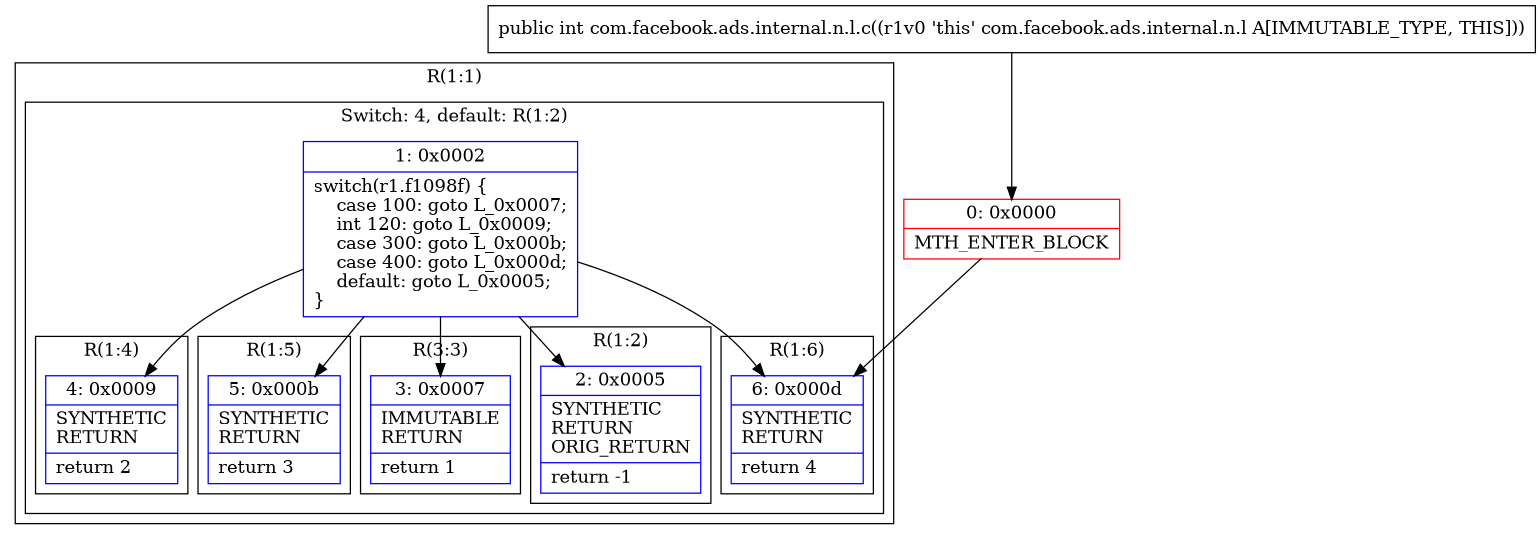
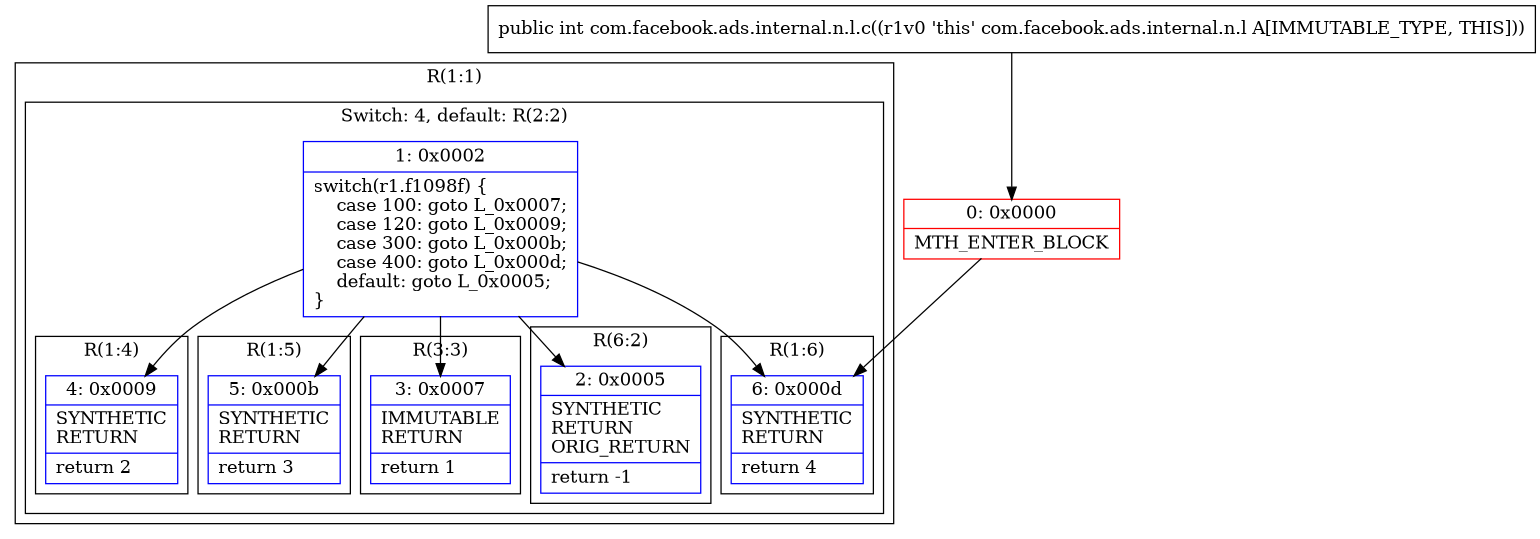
cluster "Switch: 4, default: R(1:2)": label "Switch: 4, default: R(1:2)" -> "Switch: 4, default: R(2:2)"
node "1: 0x0002": text "int 120: goto L_0x0009;" -> "case 120: goto L_0x0009;"
cluster "R(1:2)": label "R(1:2)" -> "R(6:2)"
